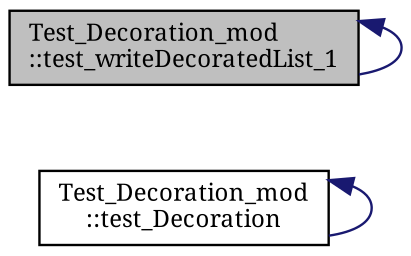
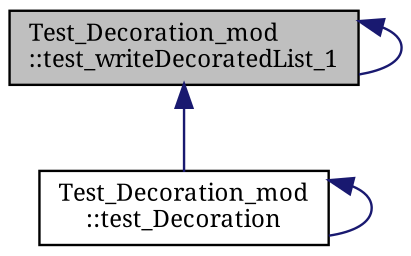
edge "Test_Decoration_mod ::test_Decoration" -> "Test_Decoration_mod ::test_writeDecoratedList_1": added
